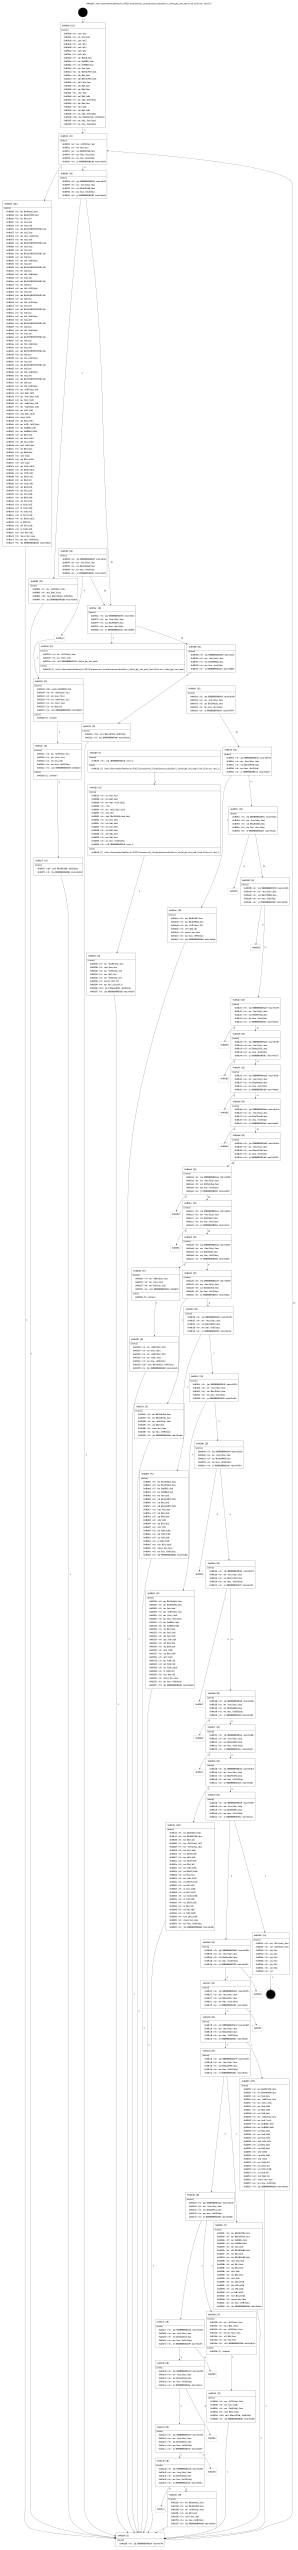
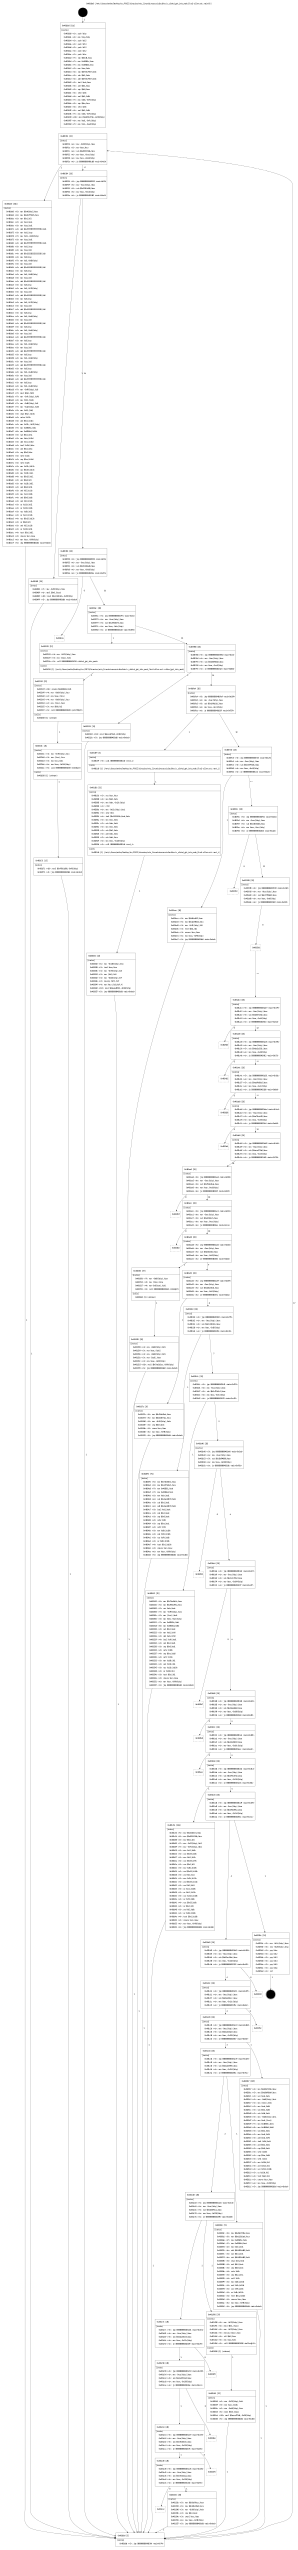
edge "0x4018a0 [116]" -> "0x401914 [32]": removed, label "1"
edge "0x401934 [28]" -> "0x40196c [28]": now "0x401934 [28]" -> "0x401950 [28]"
edge "0x40261a" -> "0x40213f [29]": now "0x402133 [12]" -> "0x40213f [29]"
edge "0x401988 [28]" -> "0x4019a4 [28]": added, label "14"
edge "0x4019a4 [28]" -> "0x401ff9 [5]": added, label "1"
edge "0x4019f8 [28]" -> "0x401a14 [28]": now "0x4025dd" -> "0x401a14 [28]"
